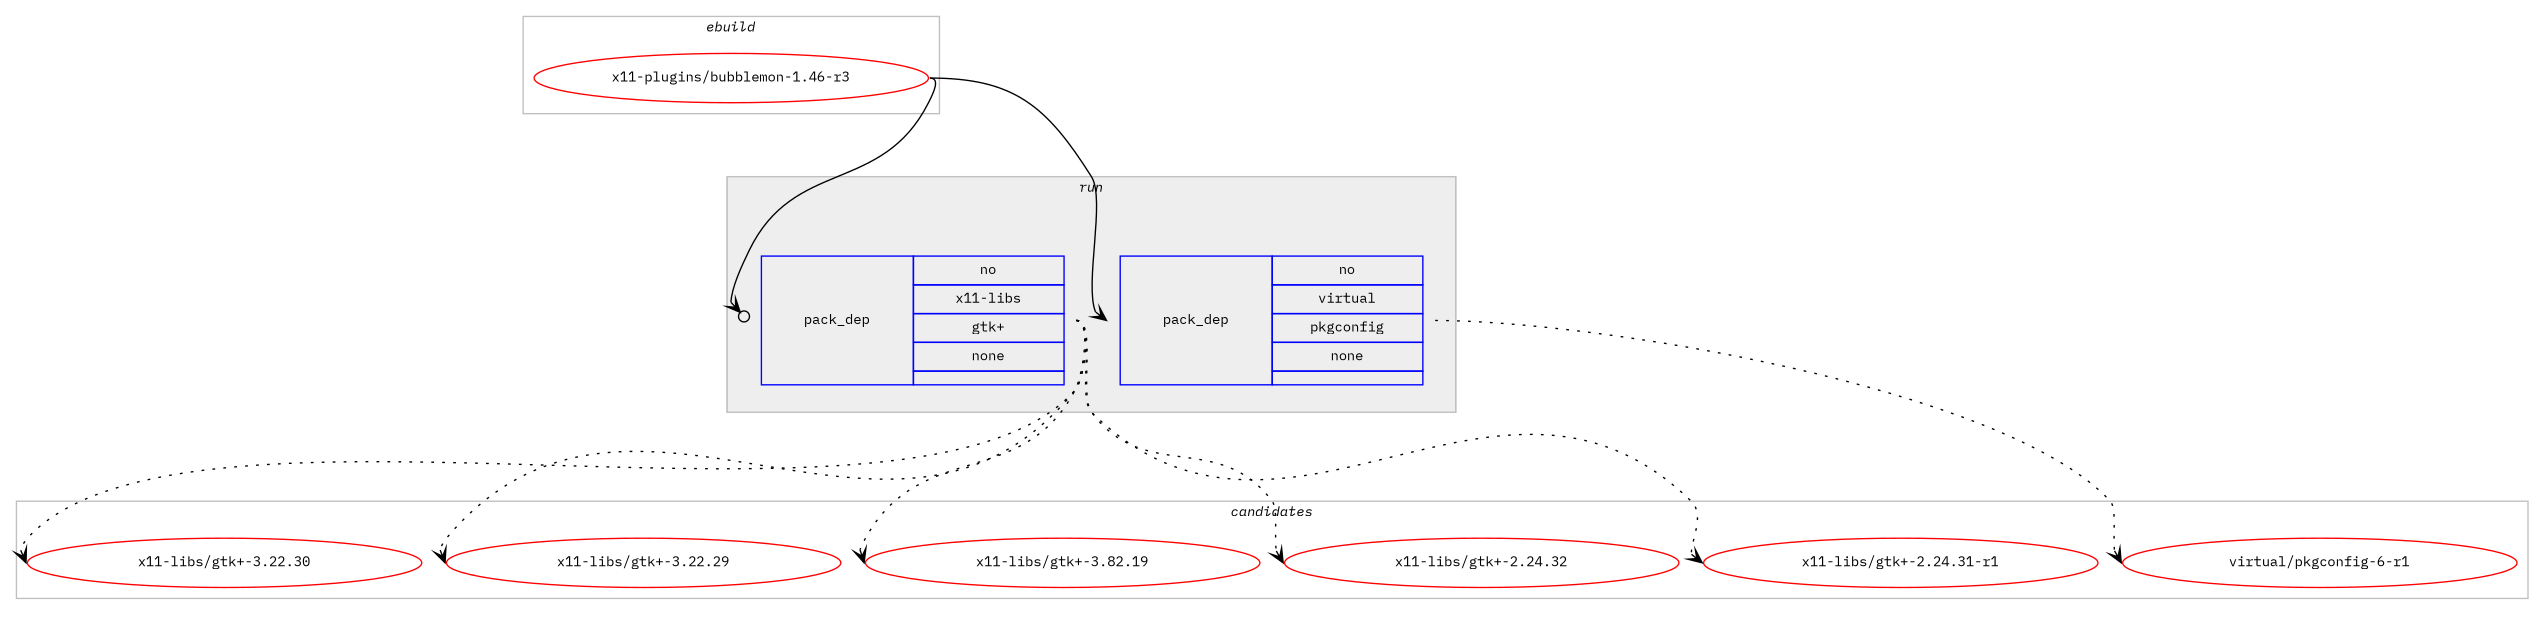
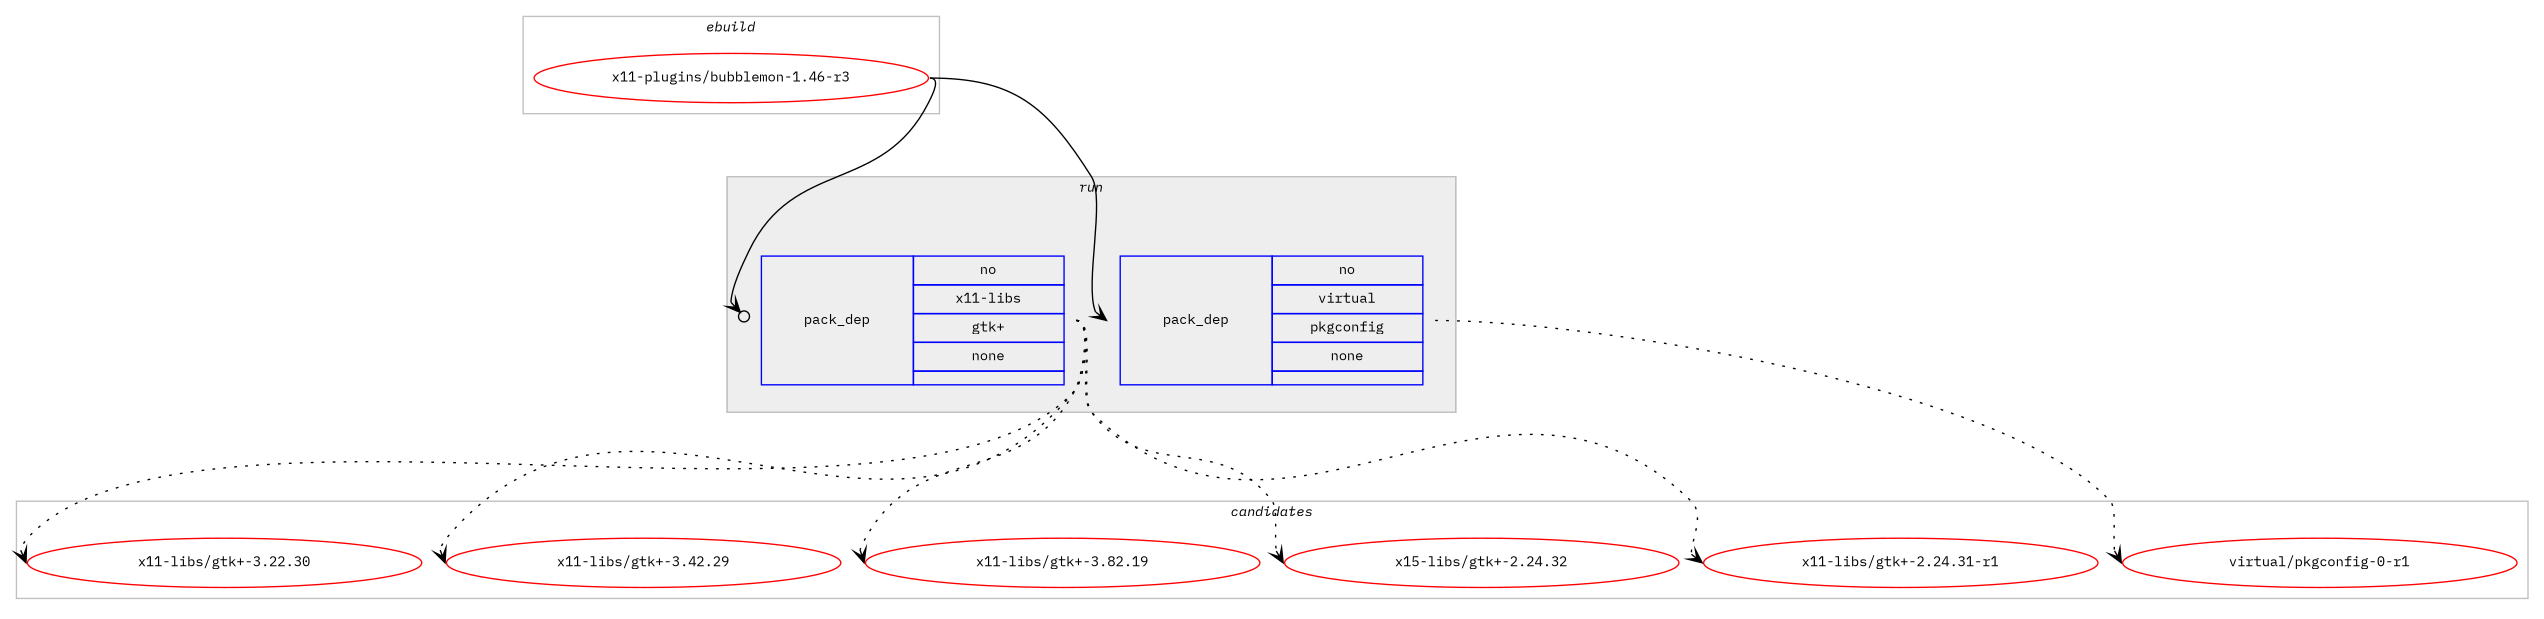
node "x11-libs/gtk+-3.22.29": label "x11-libs/gtk+-3.22.29" -> "x11-libs/gtk+-3.42.29"
node "x11-libs/gtk+-2.24.32": label "x11-libs/gtk+-2.24.32" -> "x15-libs/gtk+-2.24.32"
node "virtual/pkgconfig-6-r1": label "virtual/pkgconfig-6-r1" -> "virtual/pkgconfig-0-r1"
